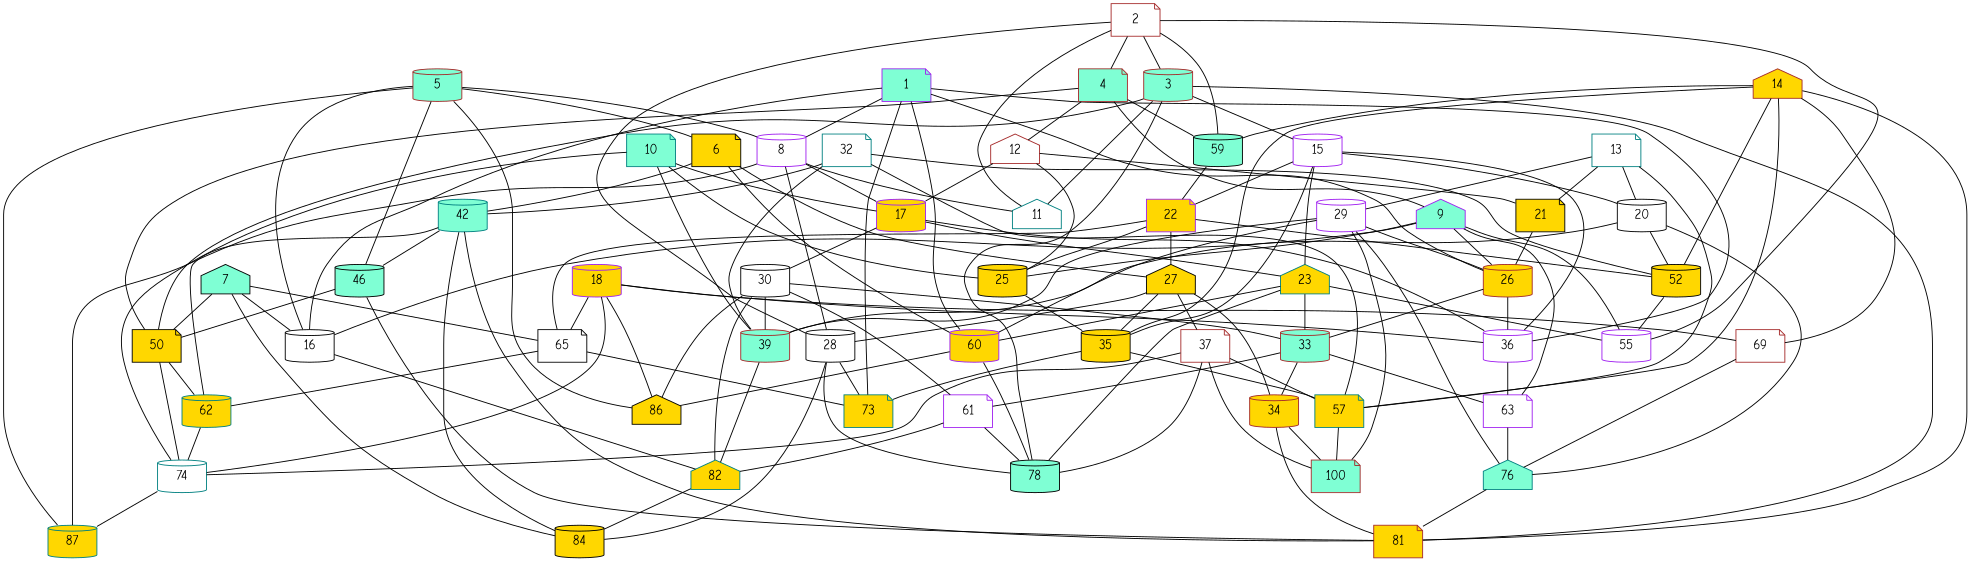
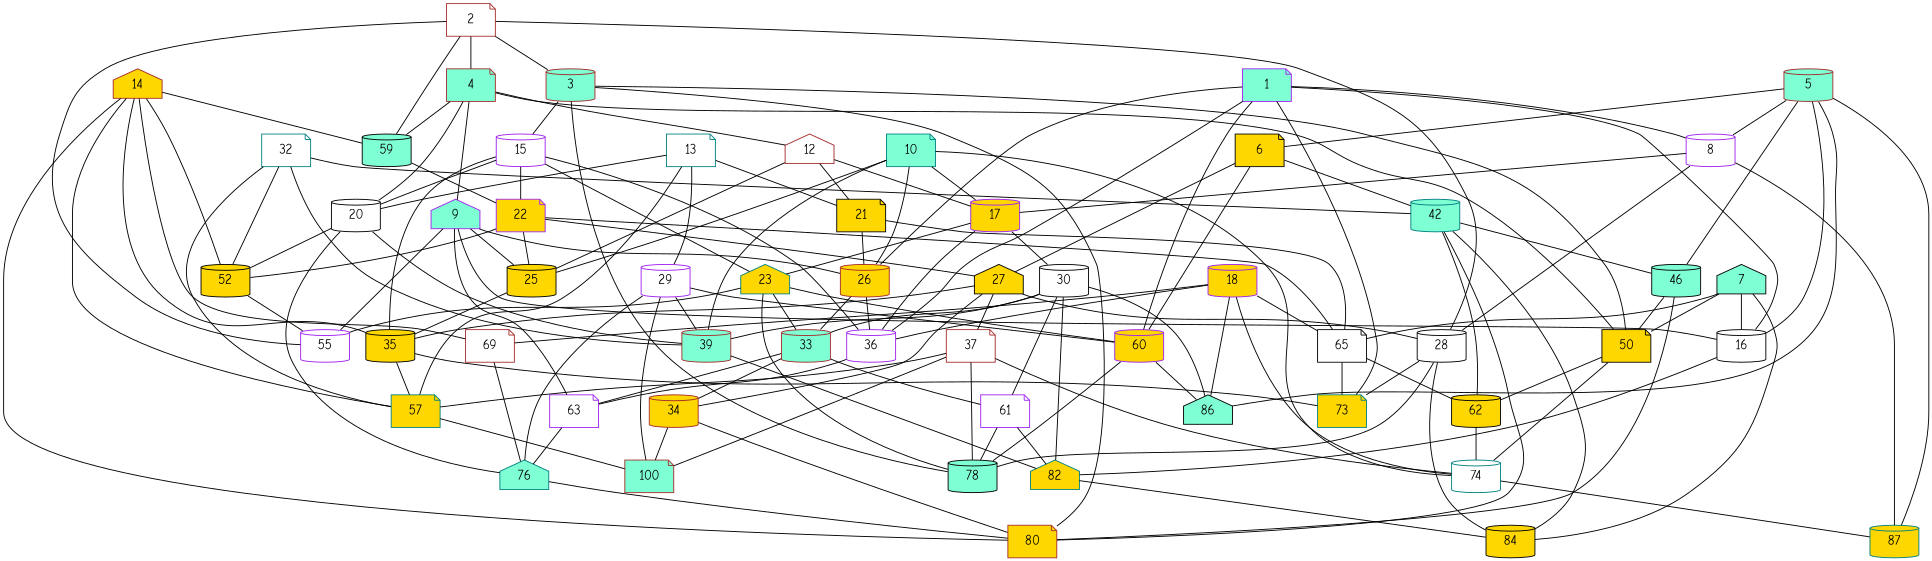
edge "4" -- "20": added
node "11": removed
edge "21" -- "65": added
edge "29" -- "26": now "10" -- "26"
node "62": color teal -> black
node "86": fillcolor gold -> aquamarine
node "81": label "81" -> "80"
